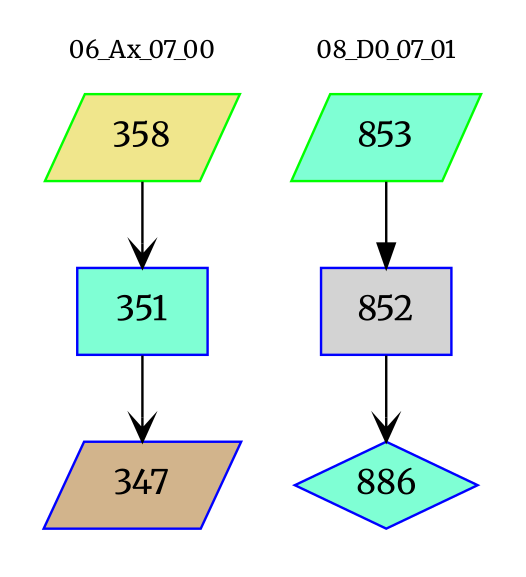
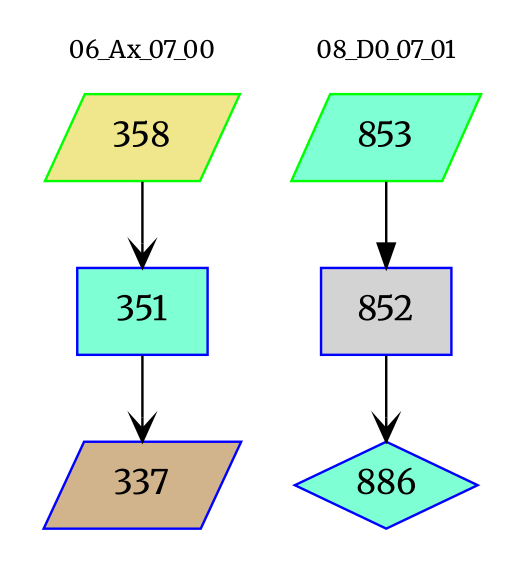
node "347": label "347" -> "337"
